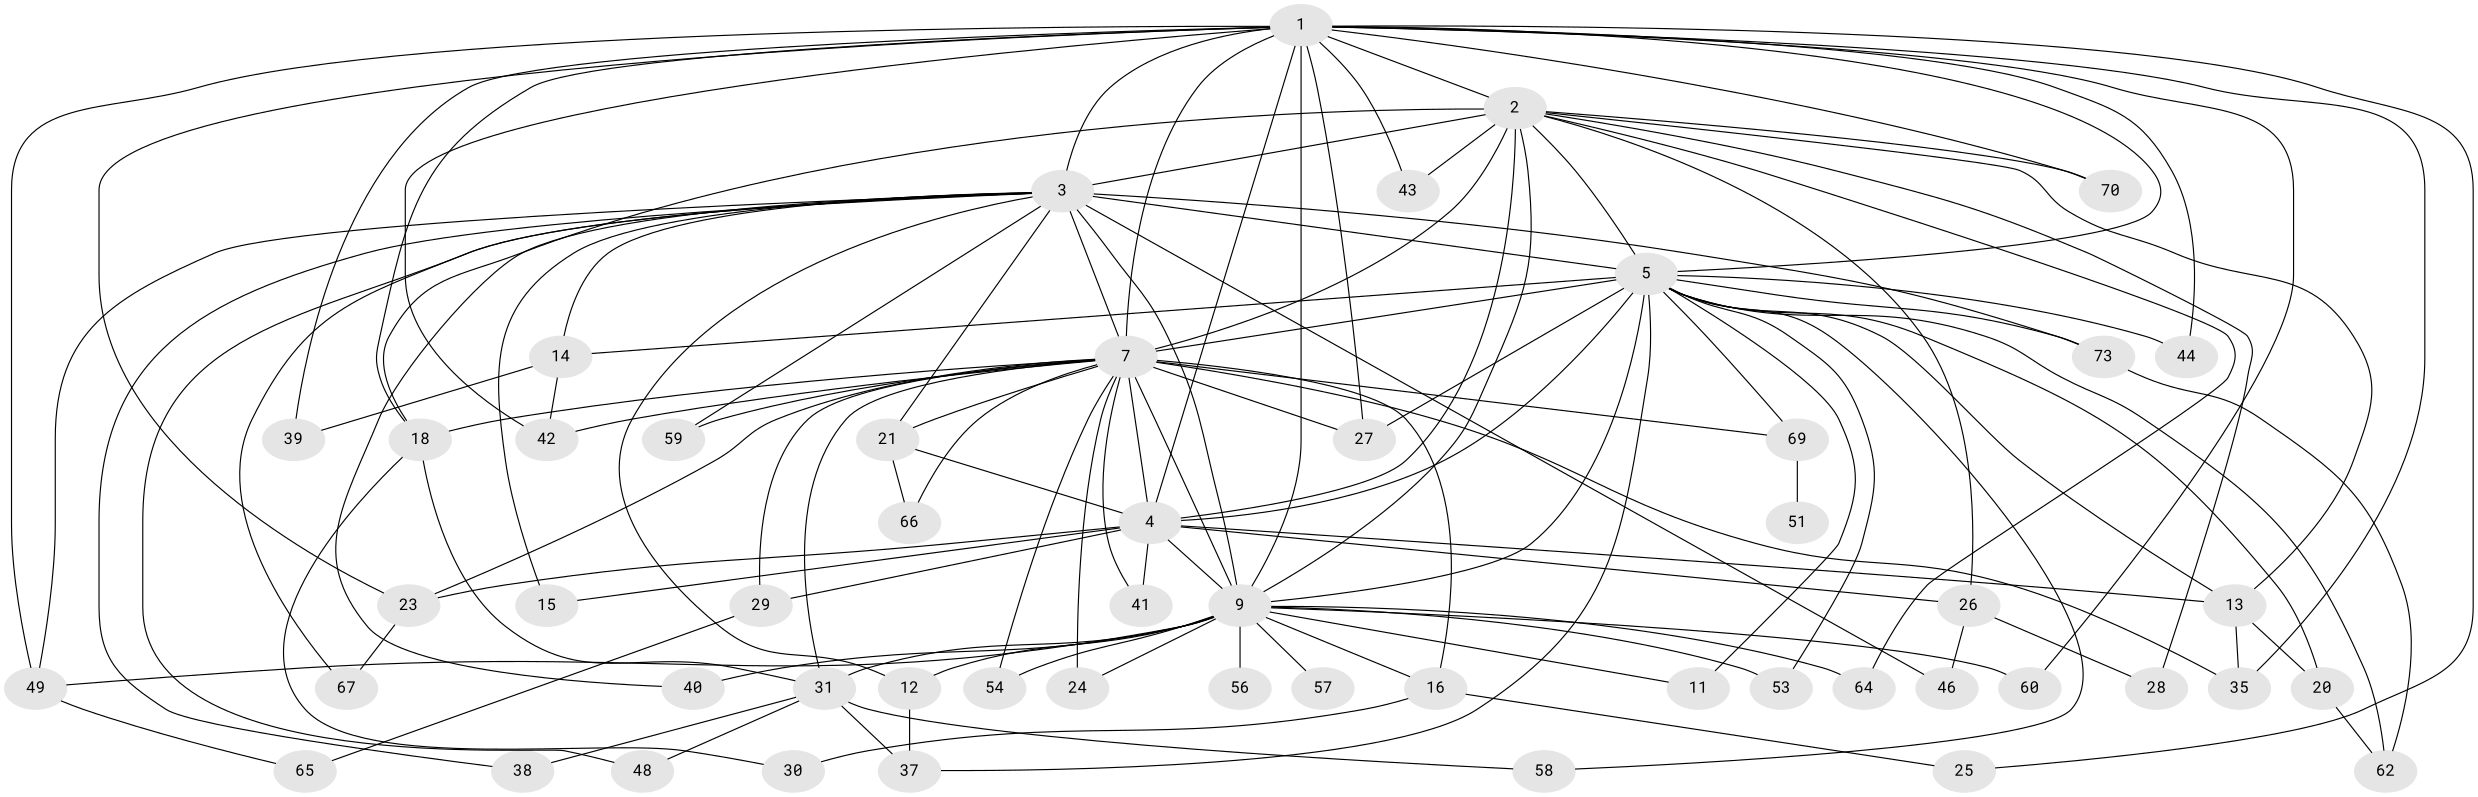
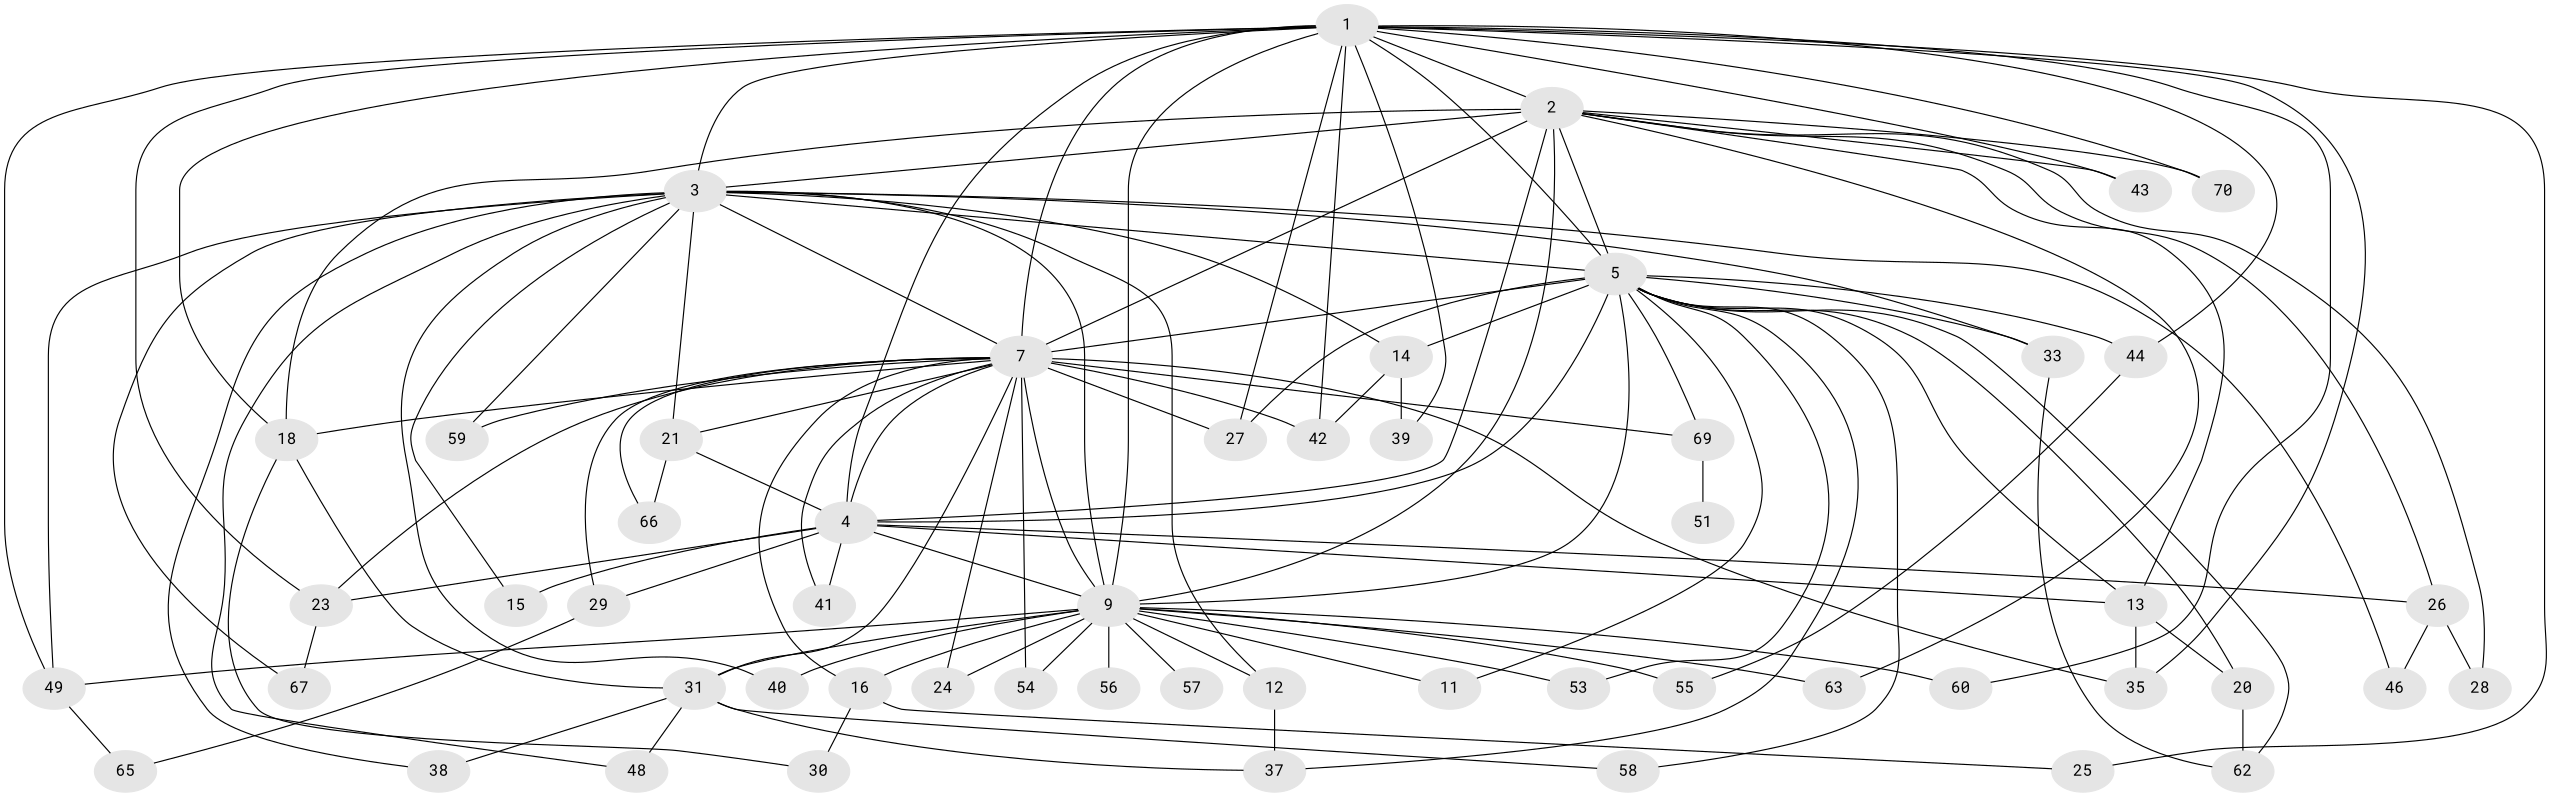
node "73": label "73" -> "33"
node "55": added
node "64": label "64" -> "63"
